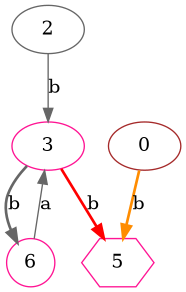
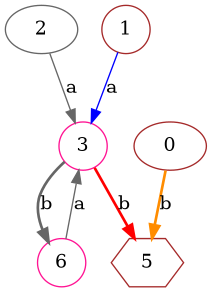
node "1": added
edge "2" -> "3": label "b" -> "a"
node "3": shape ellipse -> circle
node "5": color deeppink -> brown
